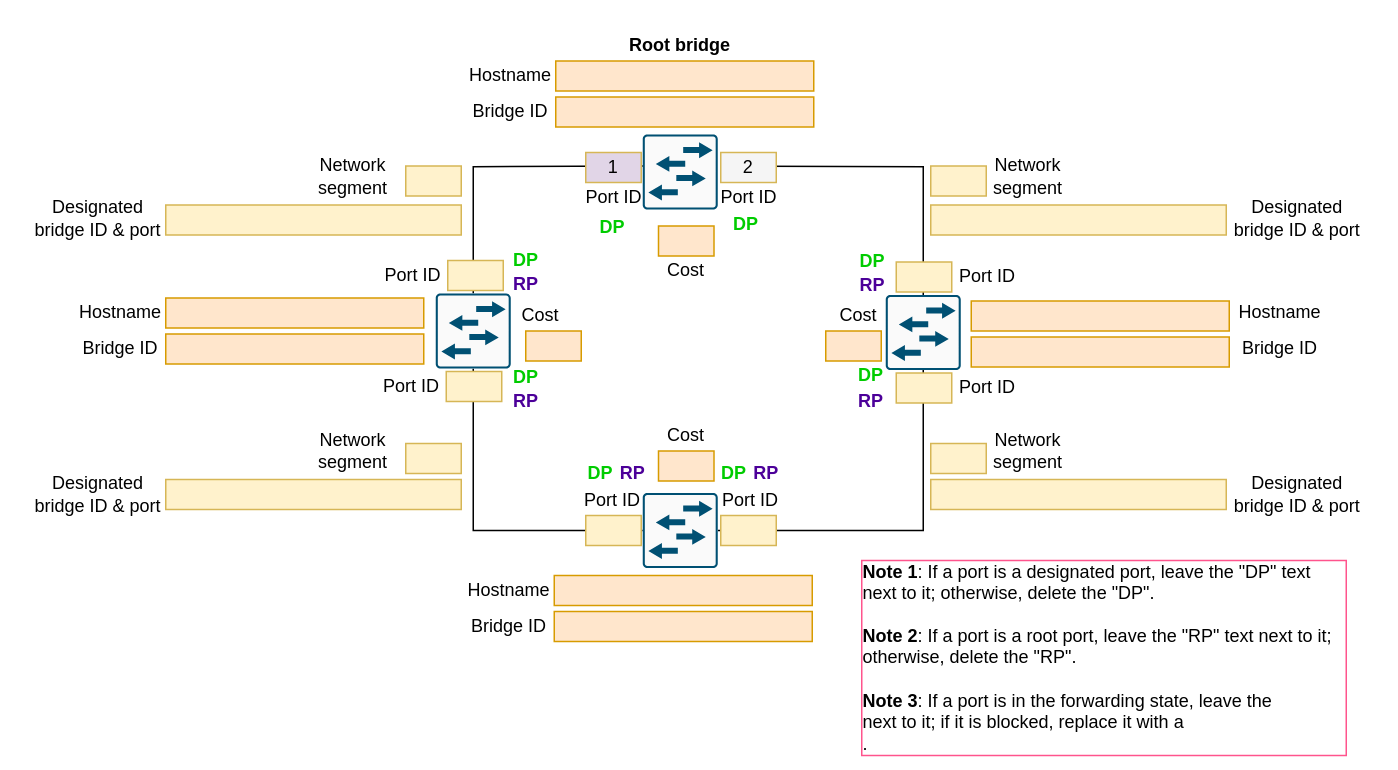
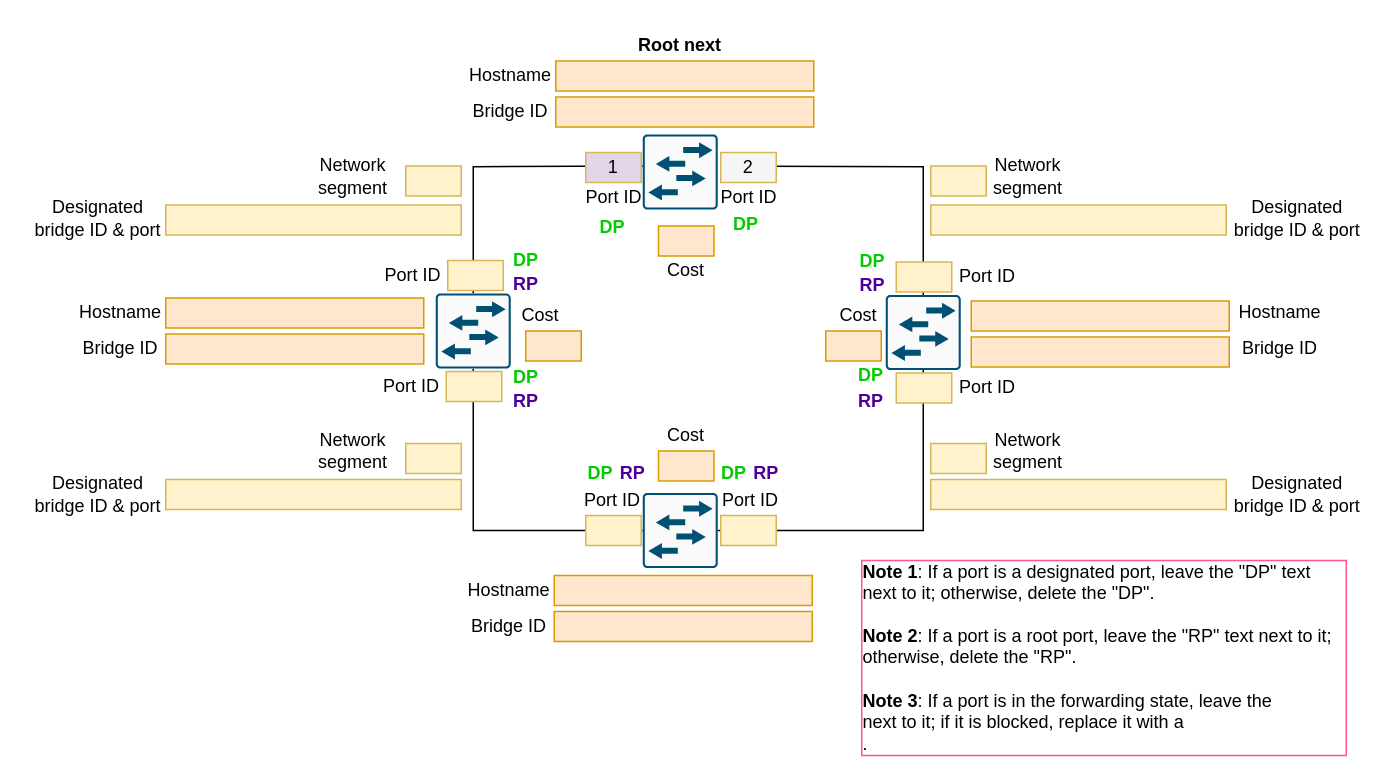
node "Root bridge": label "Root bridge" -> "Root next"
